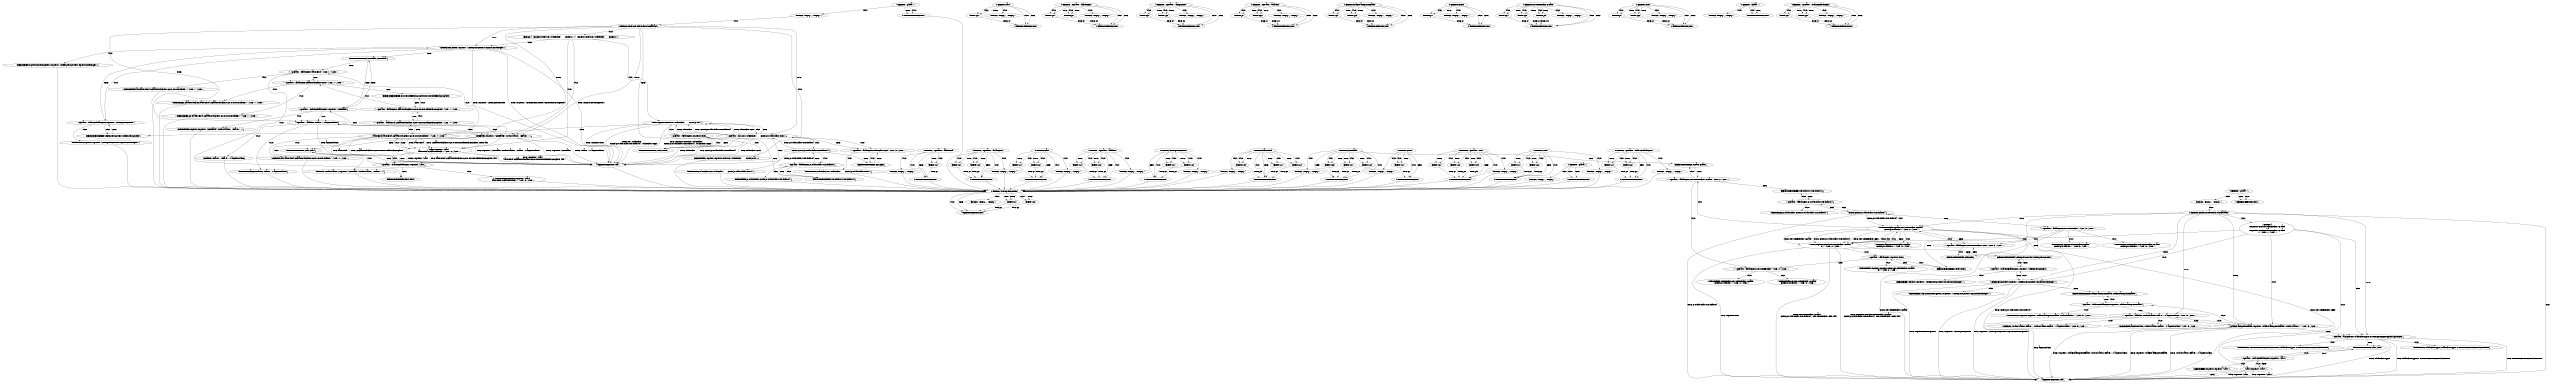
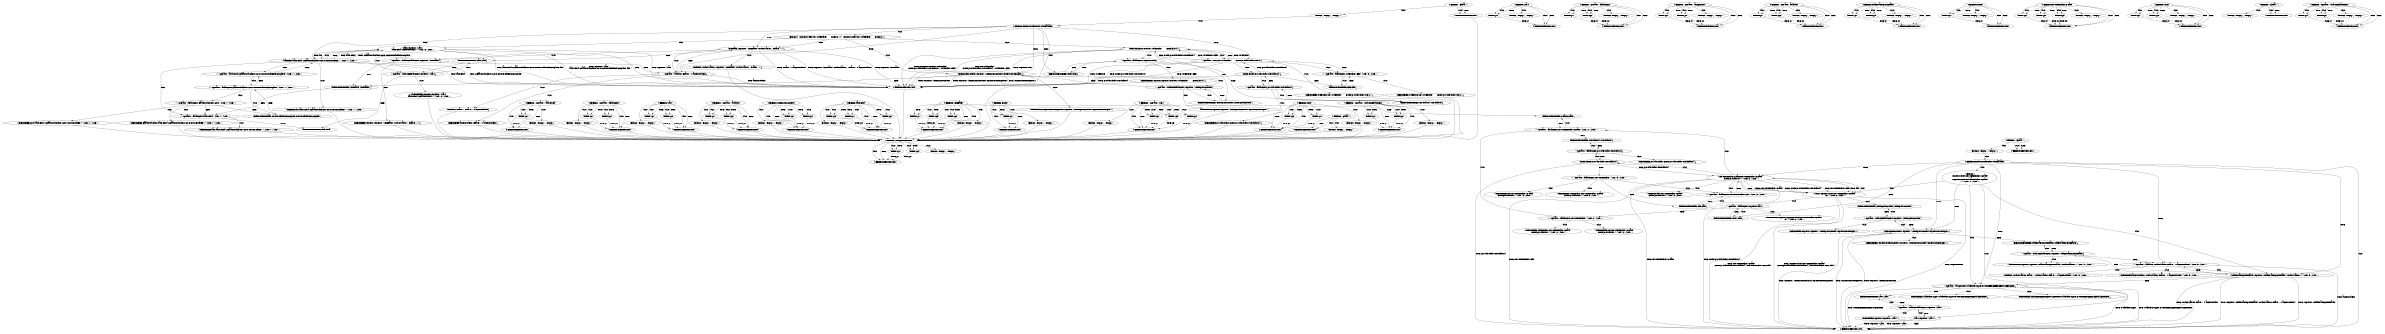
edge "<(<operator>.fieldAccess,base::Bind)<SUB>7</SUB>>" -> "<(<operator>.fieldAccess,GaiaOAuthClient::Core)<SUB>7</SUB>>": reversed
edge "(FIELD_IDENTIFIER,SetHeader,SetHeader)" -> "(<operator>.indirectFieldAccess,request_->SetHeader)": removed, label "CFG:"
edge "<(<operator>.fieldAccess,base::Bind)<SUB>7</SUB>>" -> "(FIELD_IDENTIFIER,Bind,Bind)": label "AST: " -> "GURL: "
